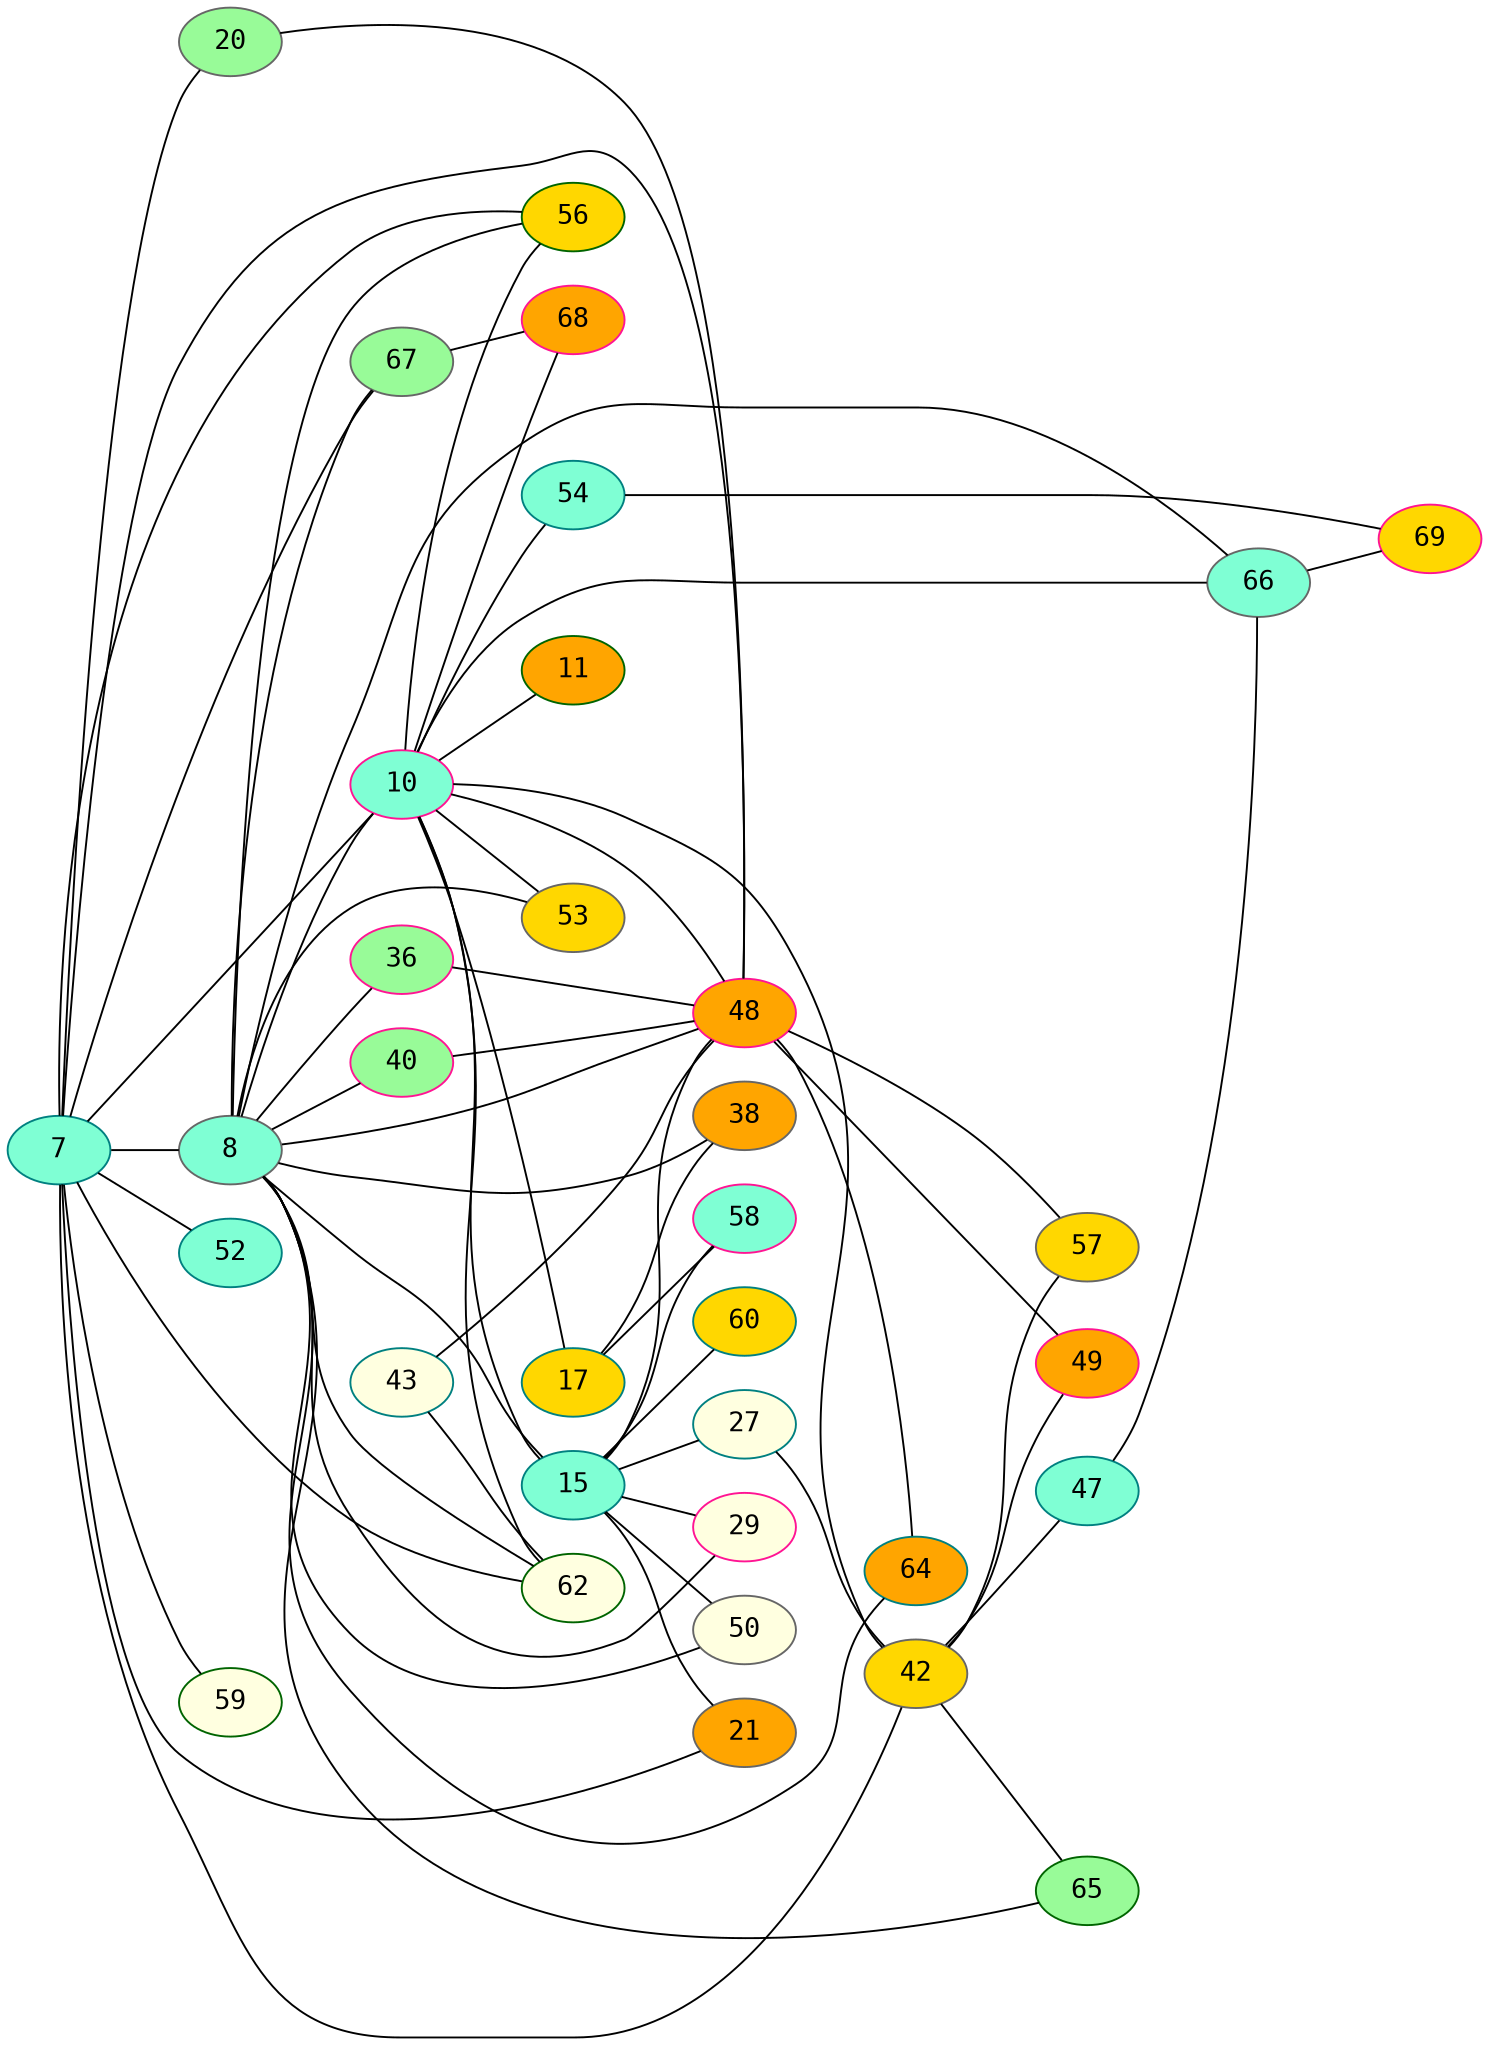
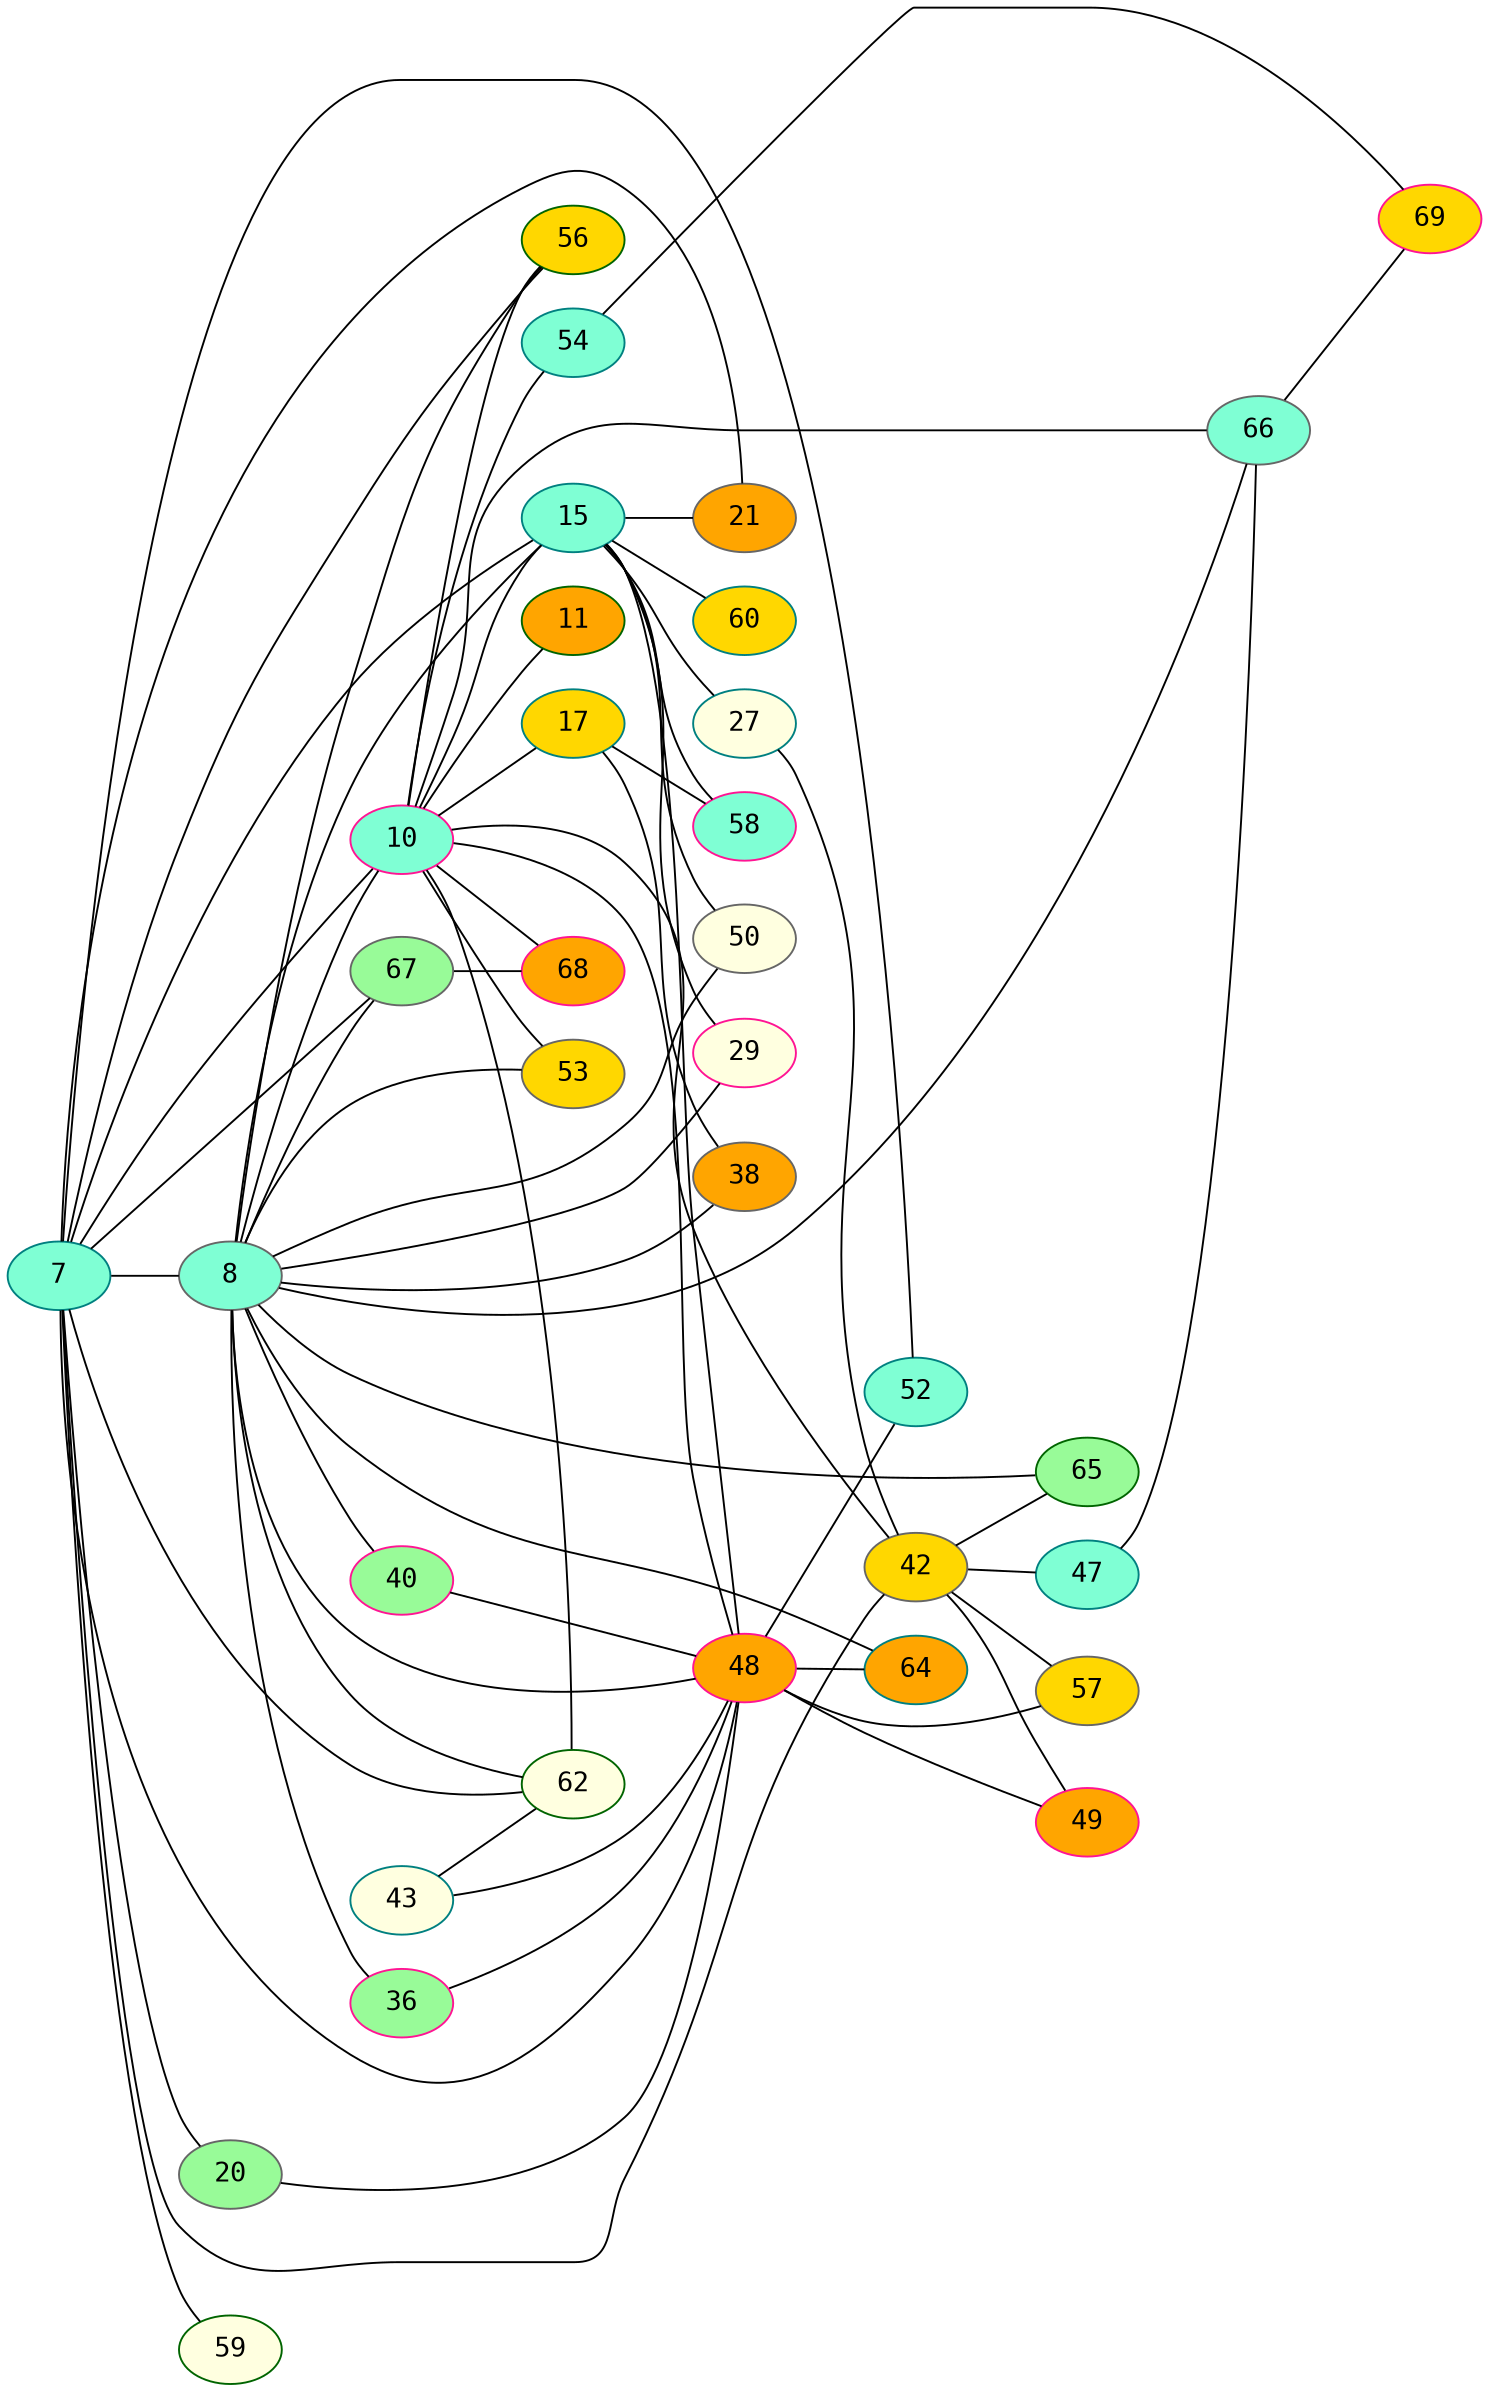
edge "15" -- "7": added
edge "52" -- "48": added
